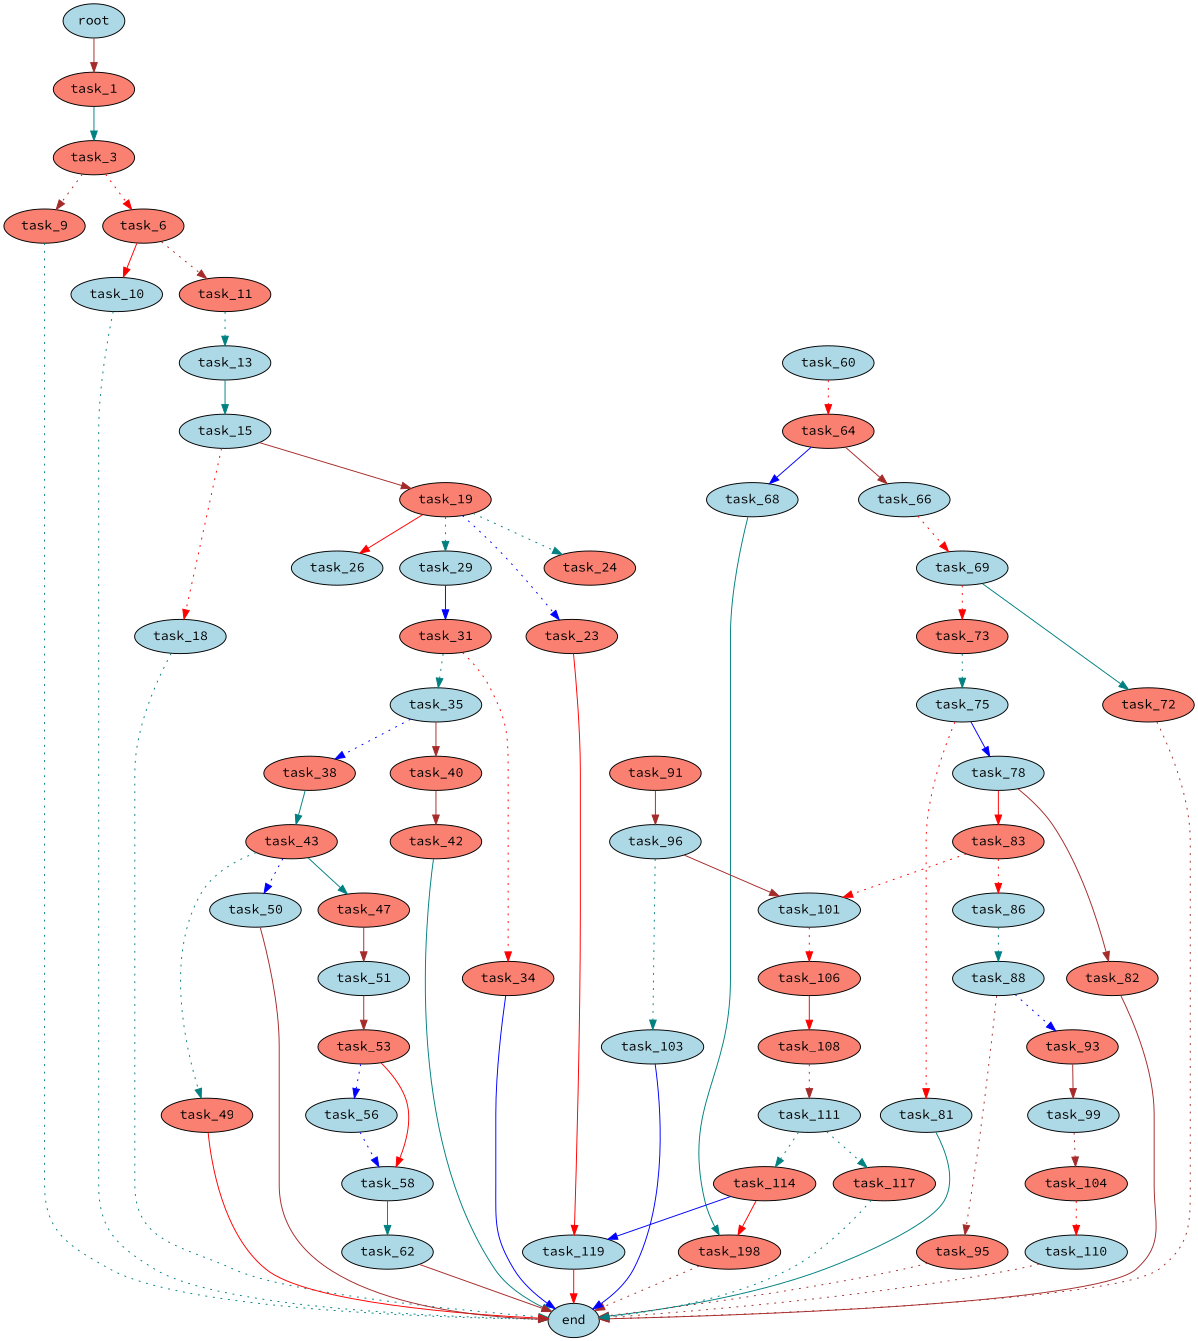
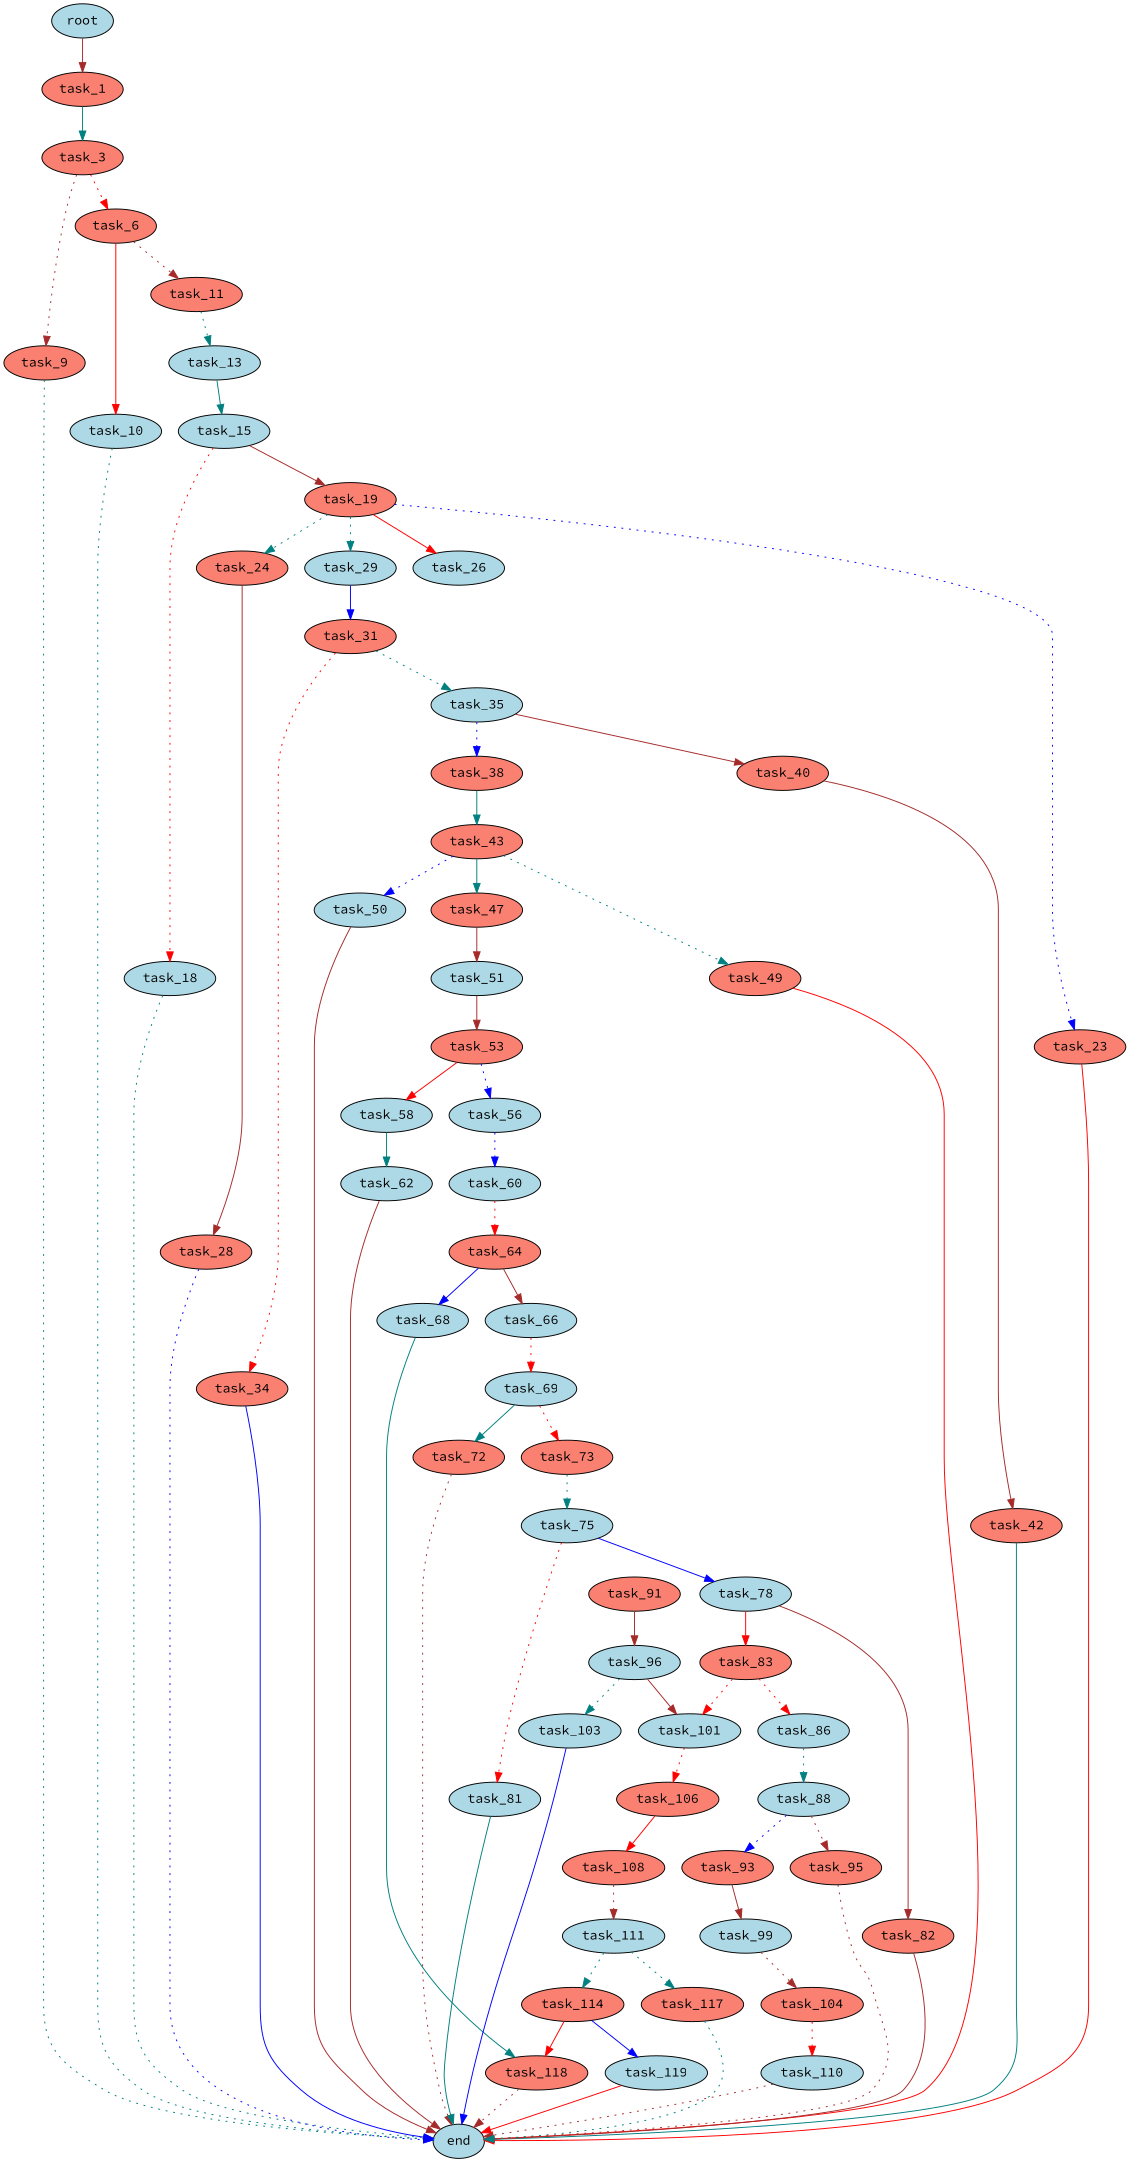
edge "task_23" -> "task_119": now "task_23" -> "end"
edge "task_56" -> "task_58": now "task_56" -> "task_60"
node "task_28": added
node "task_198": label "task_198" -> "task_118"
